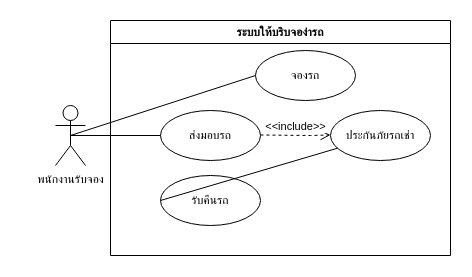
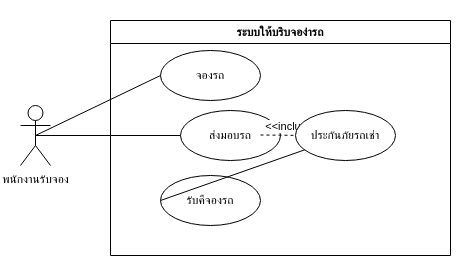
node "จองรถ": moved (306, 76) -> (211, 76)
node "พนักงานรับจอง": moved (71, 136) -> (36, 136)
node "ส่งมอบรถ": moved (211, 136) -> (231, 136)
node "ประกันภัยรถเช่า": moved (381, 136) -> (346, 136)
node "รับคืนรถ": label "รับคืนรถ" -> "รับคืจองรถ"
